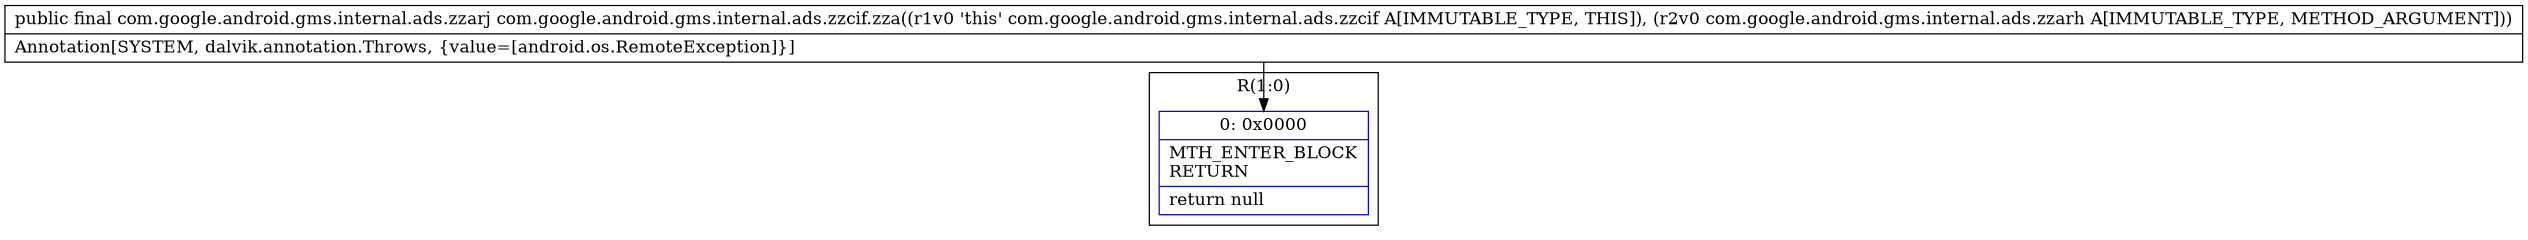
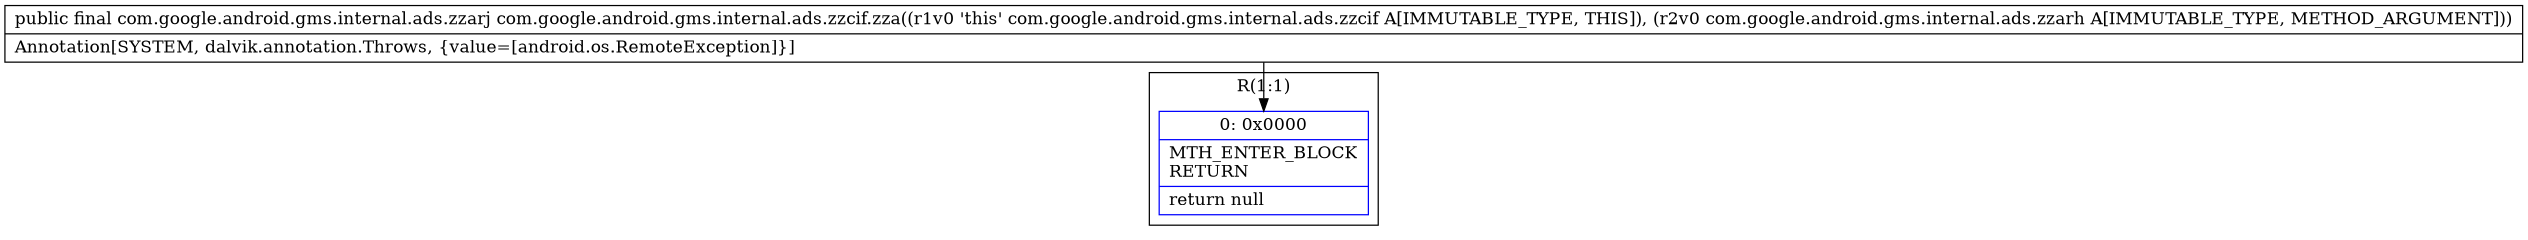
cluster "R(1:0)": label "R(1:0)" -> "R(1:1)"
